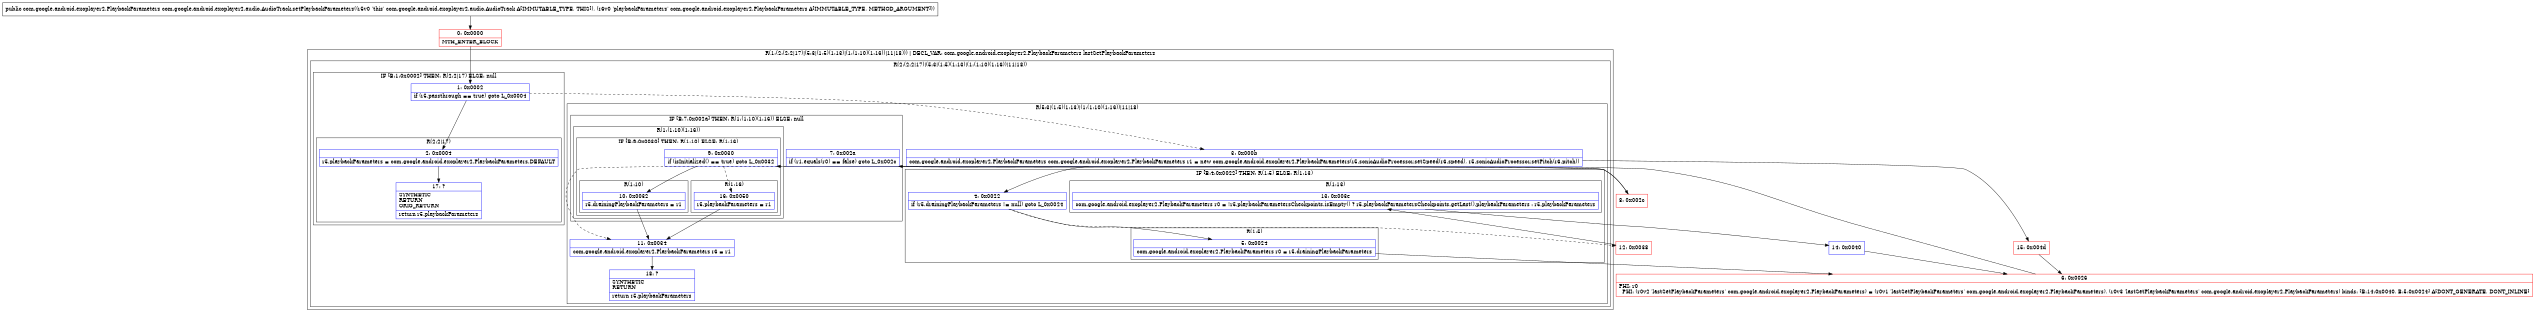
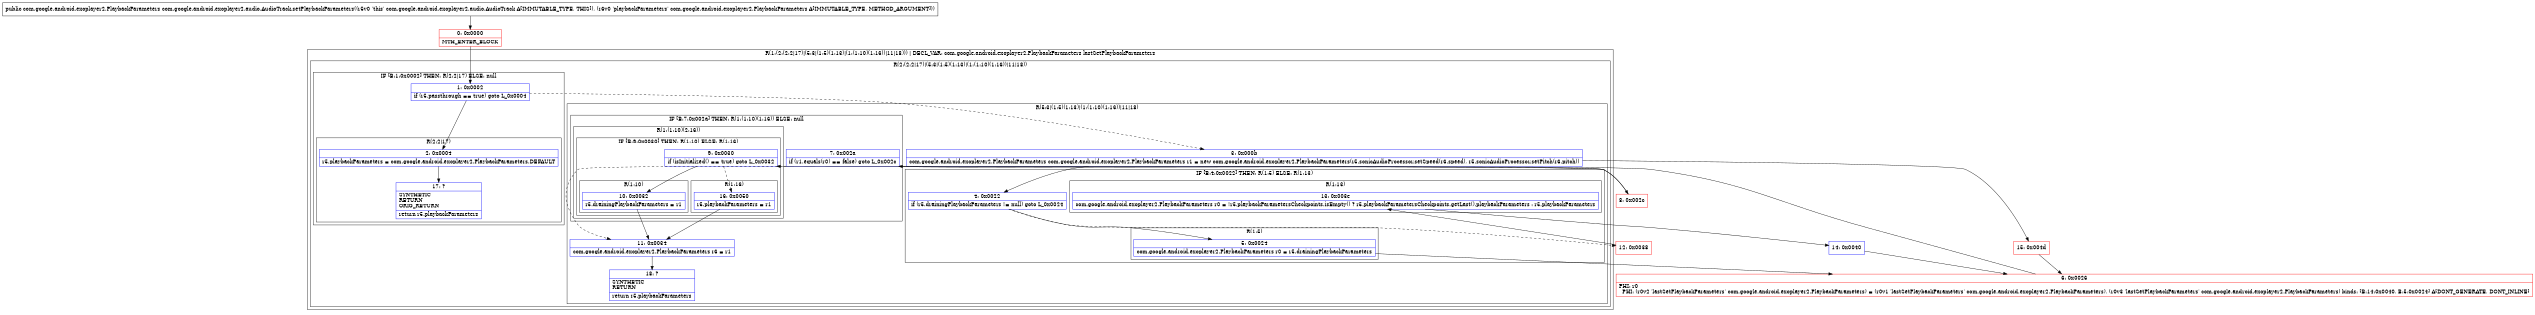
cluster "R(1:(1:10)(1:16))": label "R(1:(1:10)(1:16))" -> "R(1:(1:10)(2:16))"
